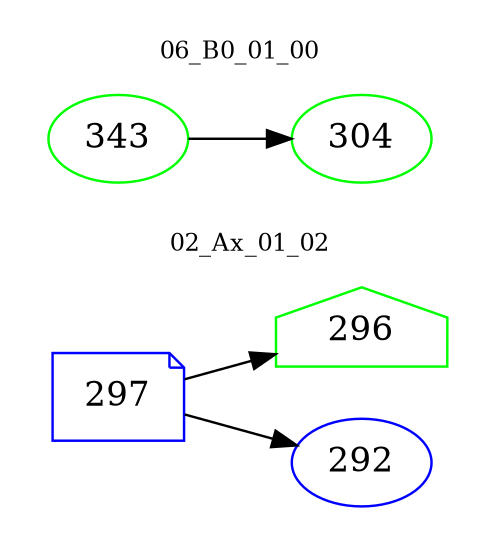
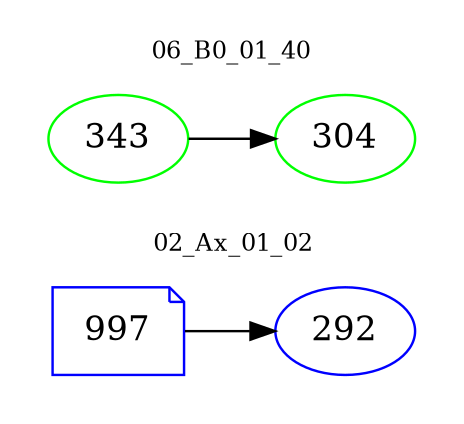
cluster "06_B0_01_00": label "06_B0_01_00" -> "06_B0_01_40"
node "296": removed
node "297": label "297" -> "997"
